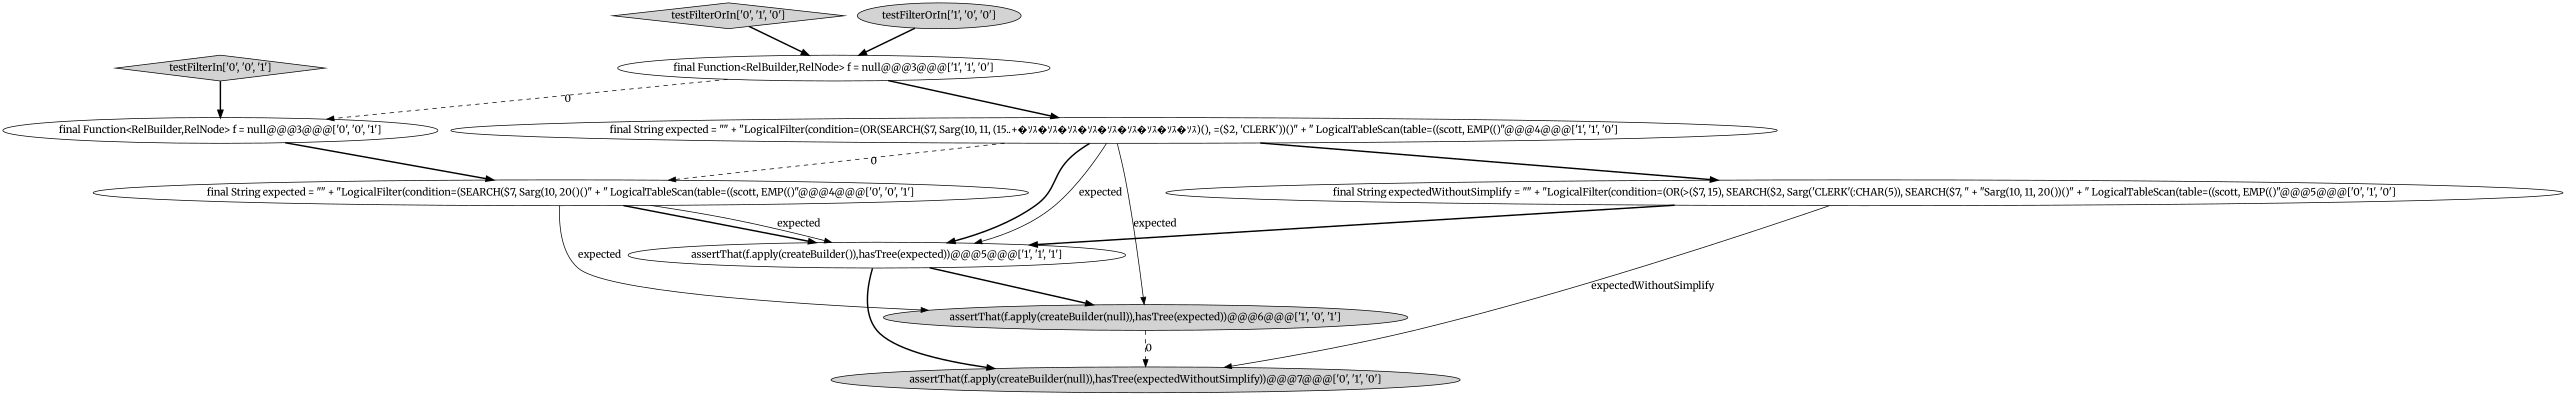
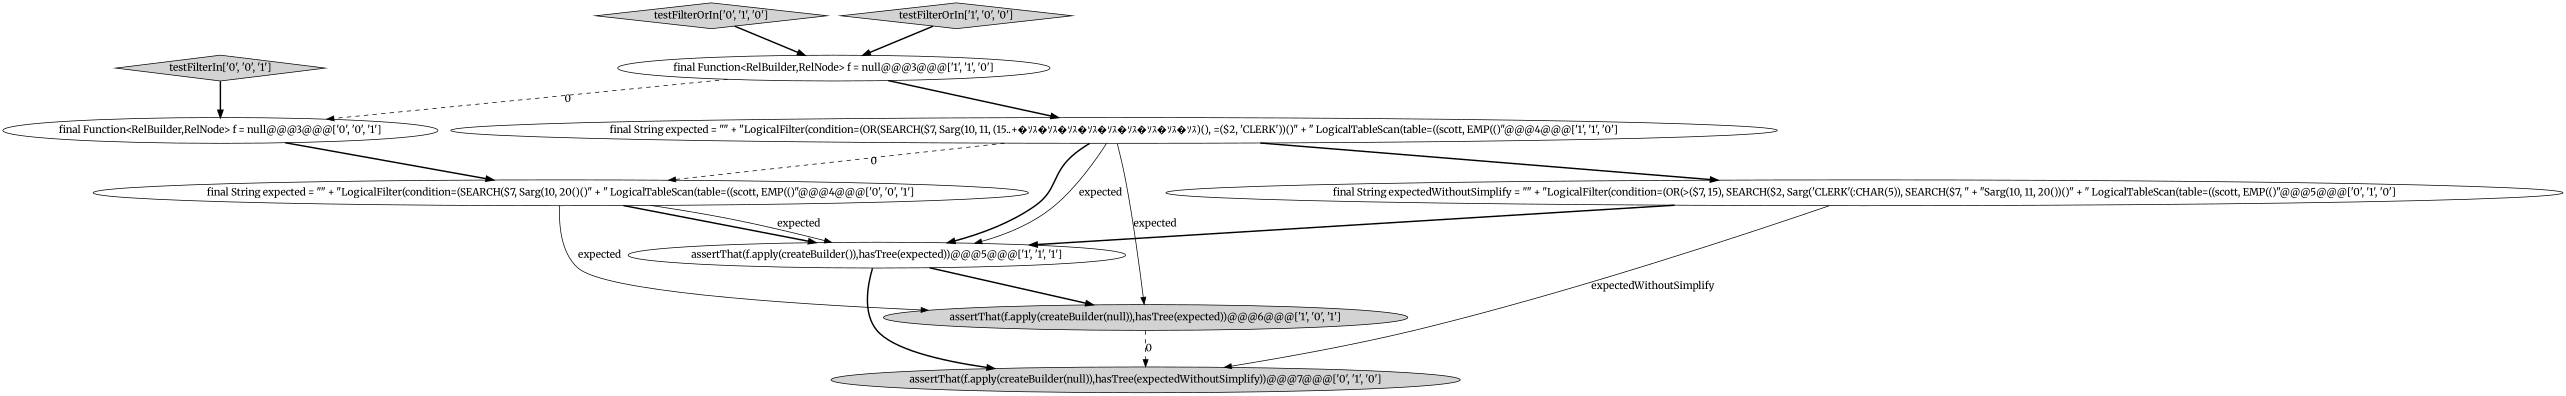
node "testFilterOrIn['1', '0', '0']": shape ellipse -> diamond
